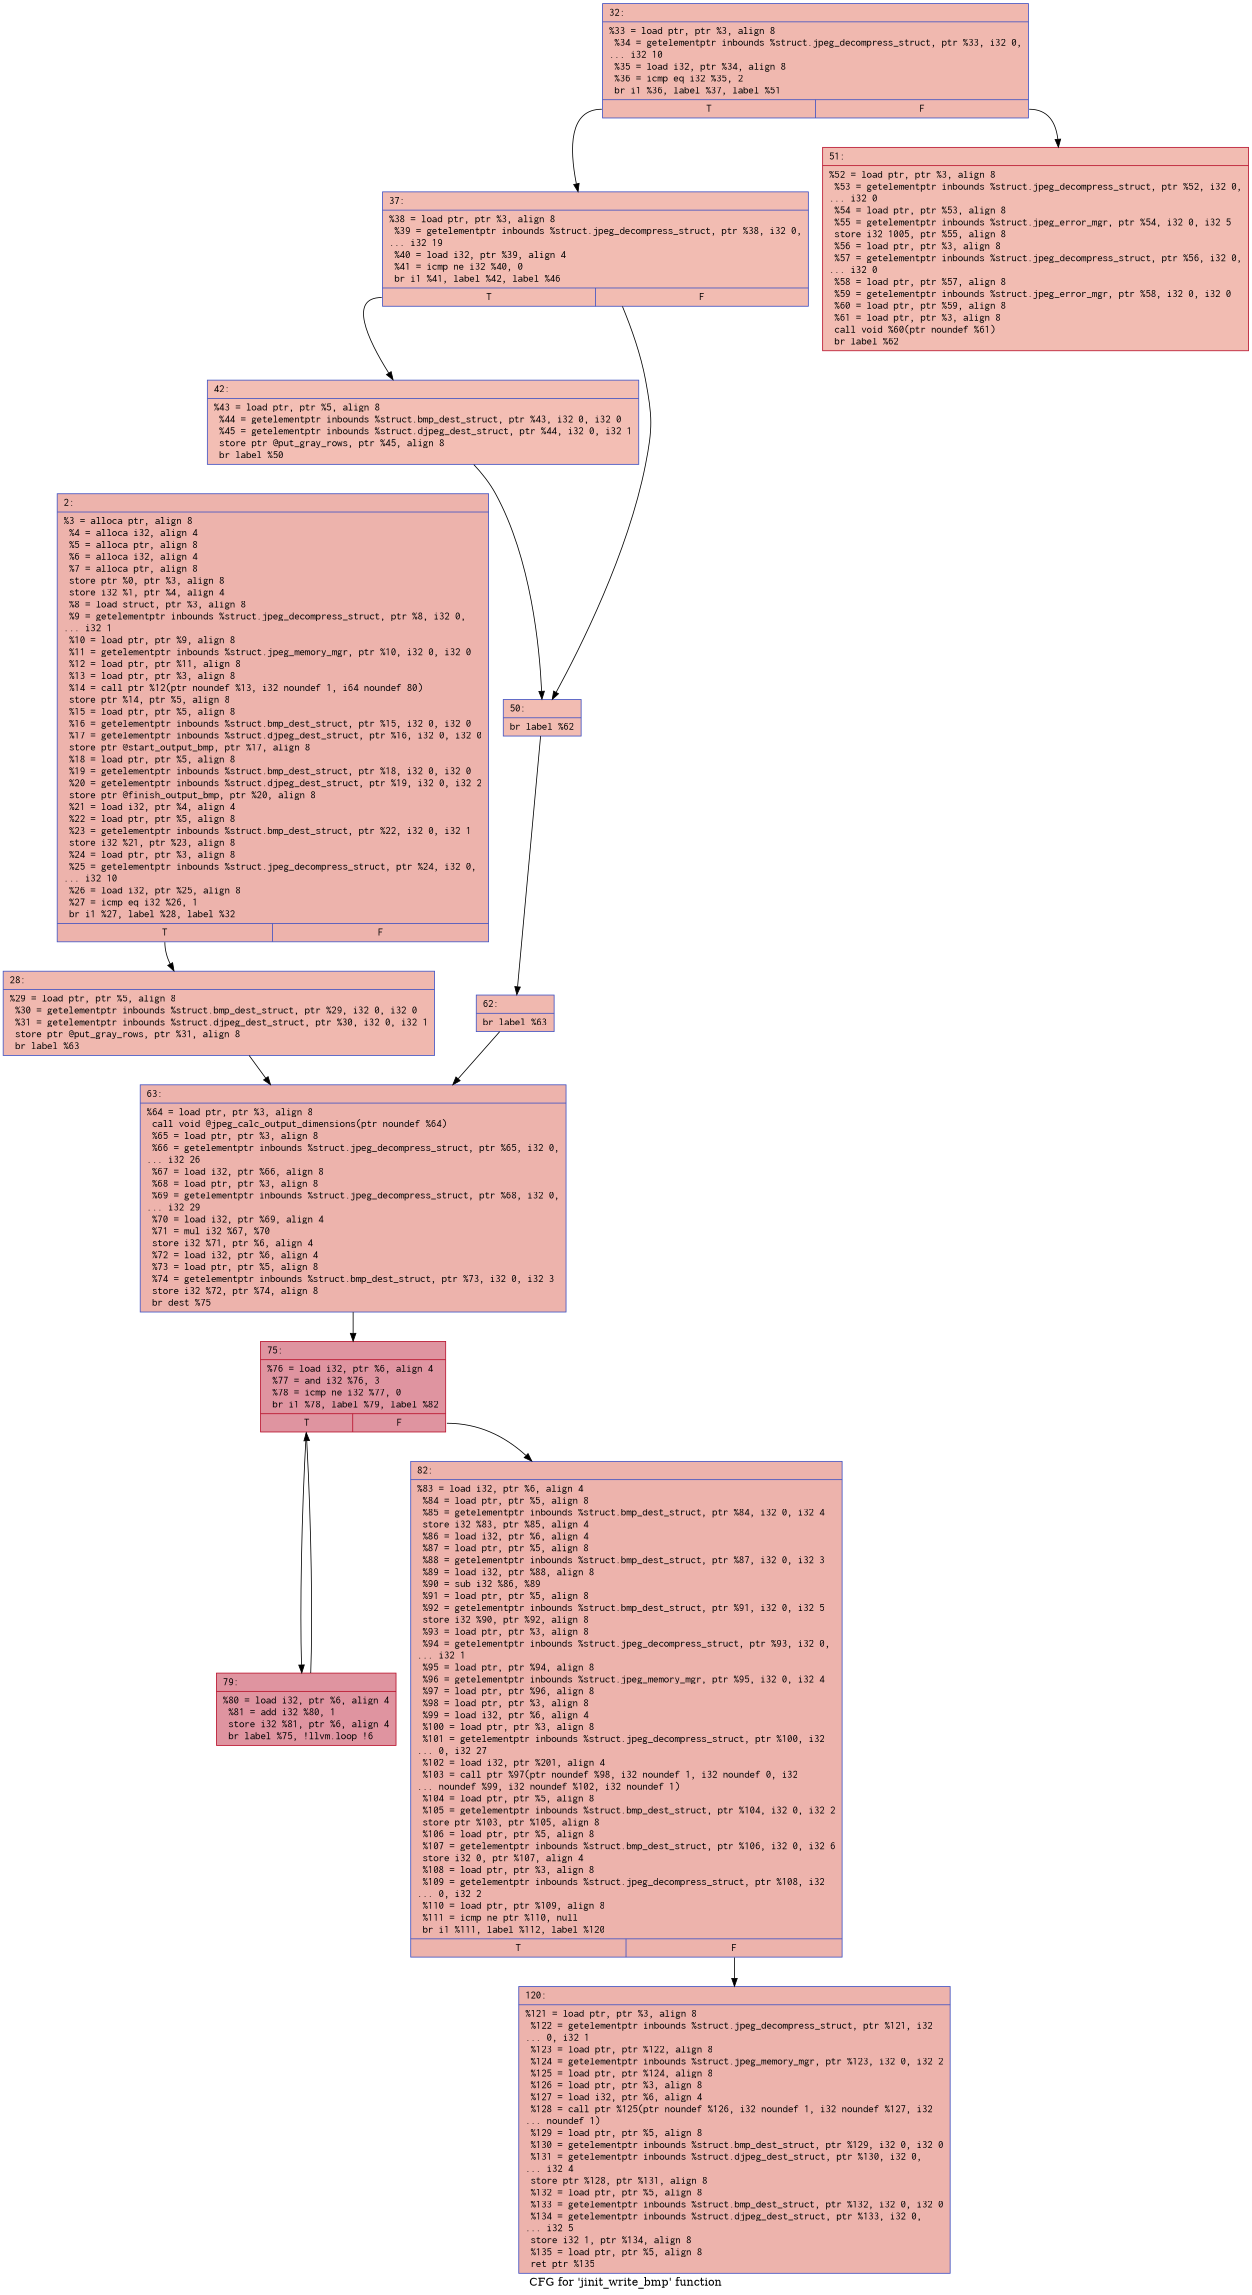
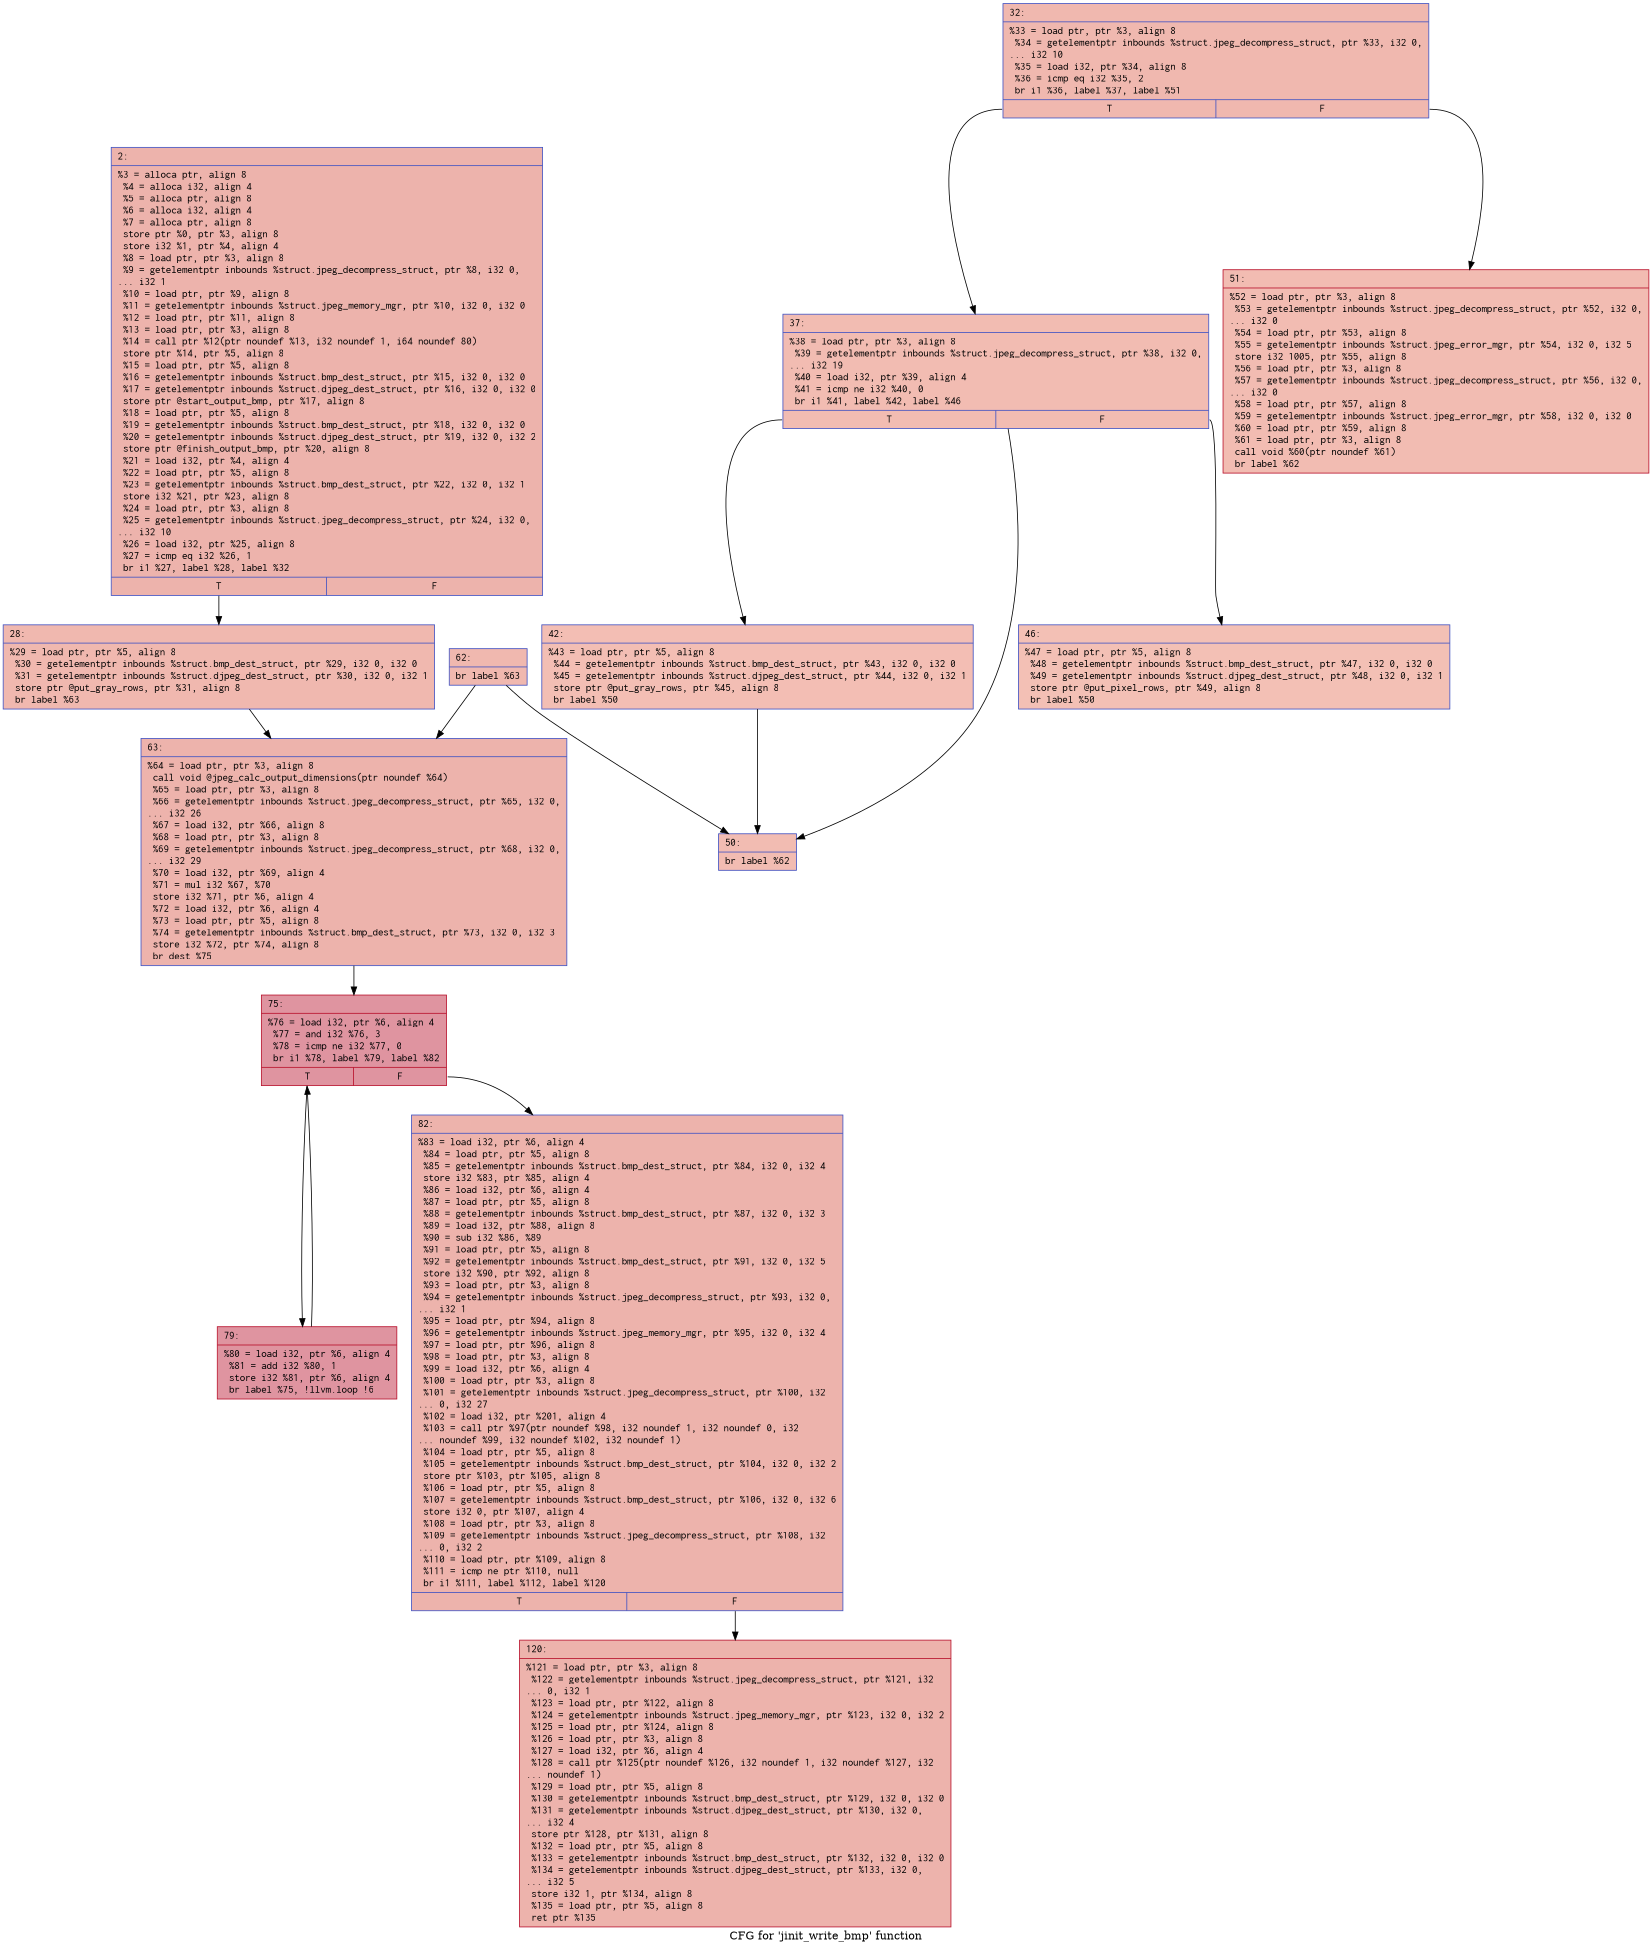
node "2:": text "%8 = load struct, ptr %3, align 8" -> "%8 = load ptr, ptr %3, align 8"
node "46:": added
edge "50:" -> "62:": reversed
node "120:": color #3d50c3ff -> #b70d28ff
